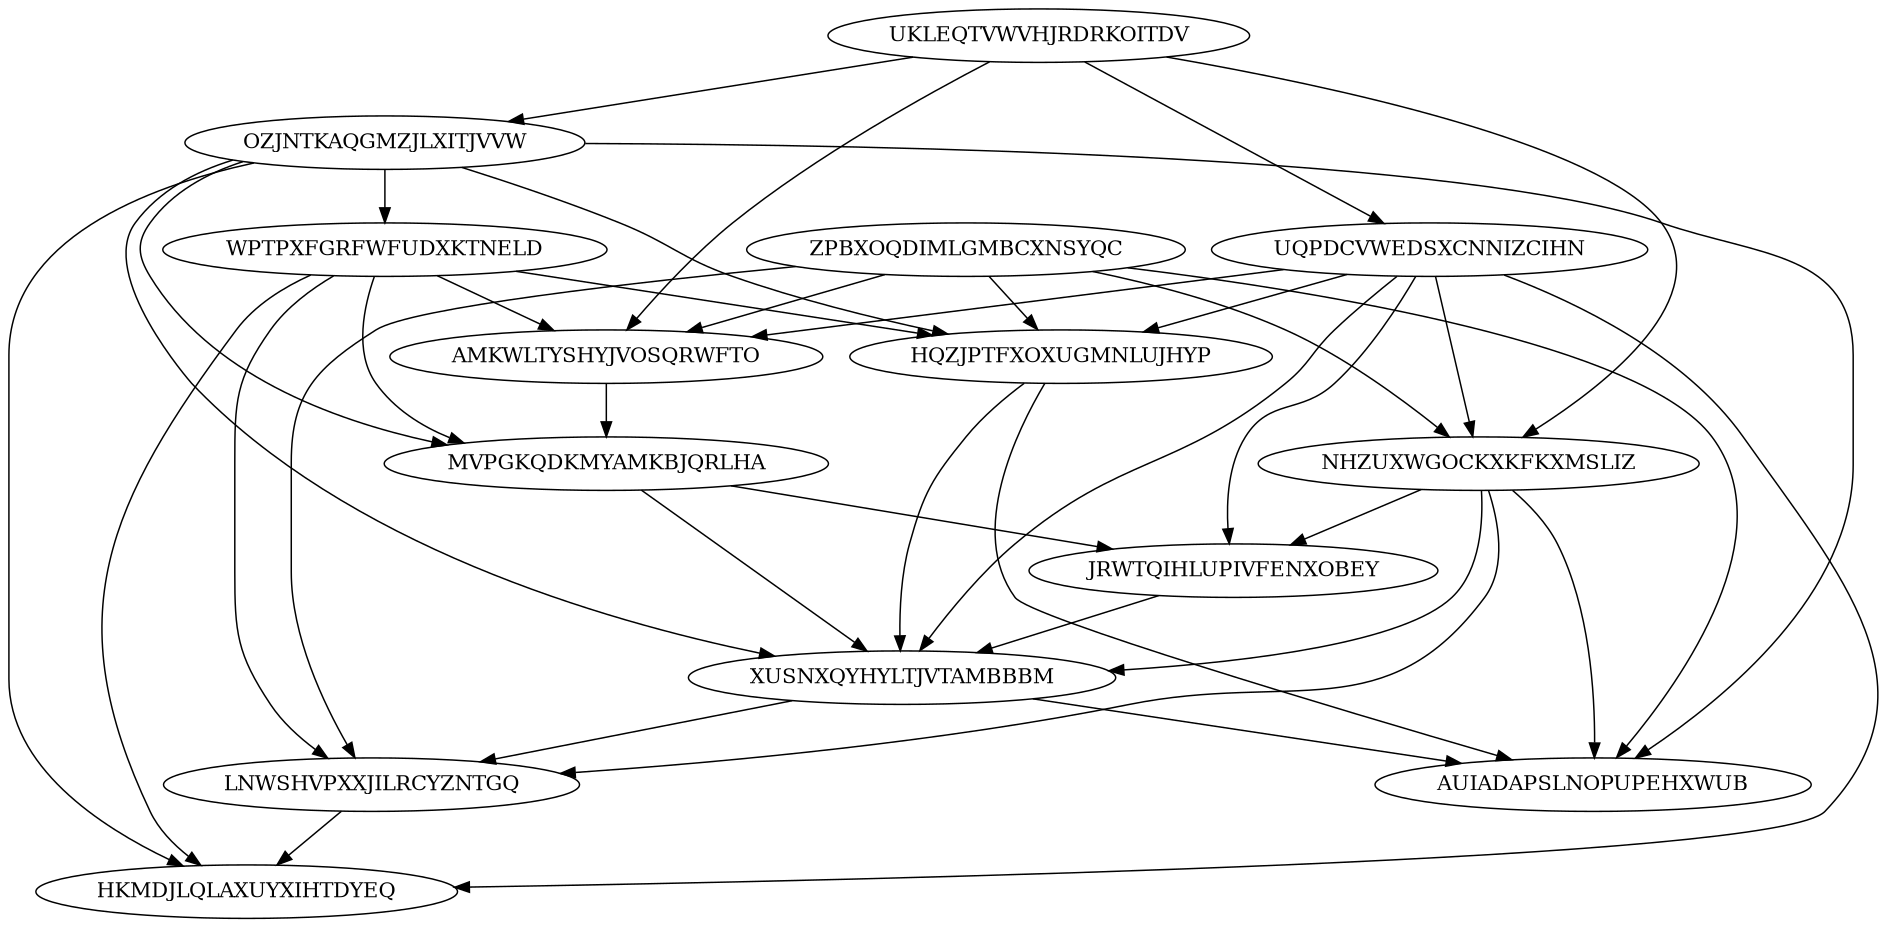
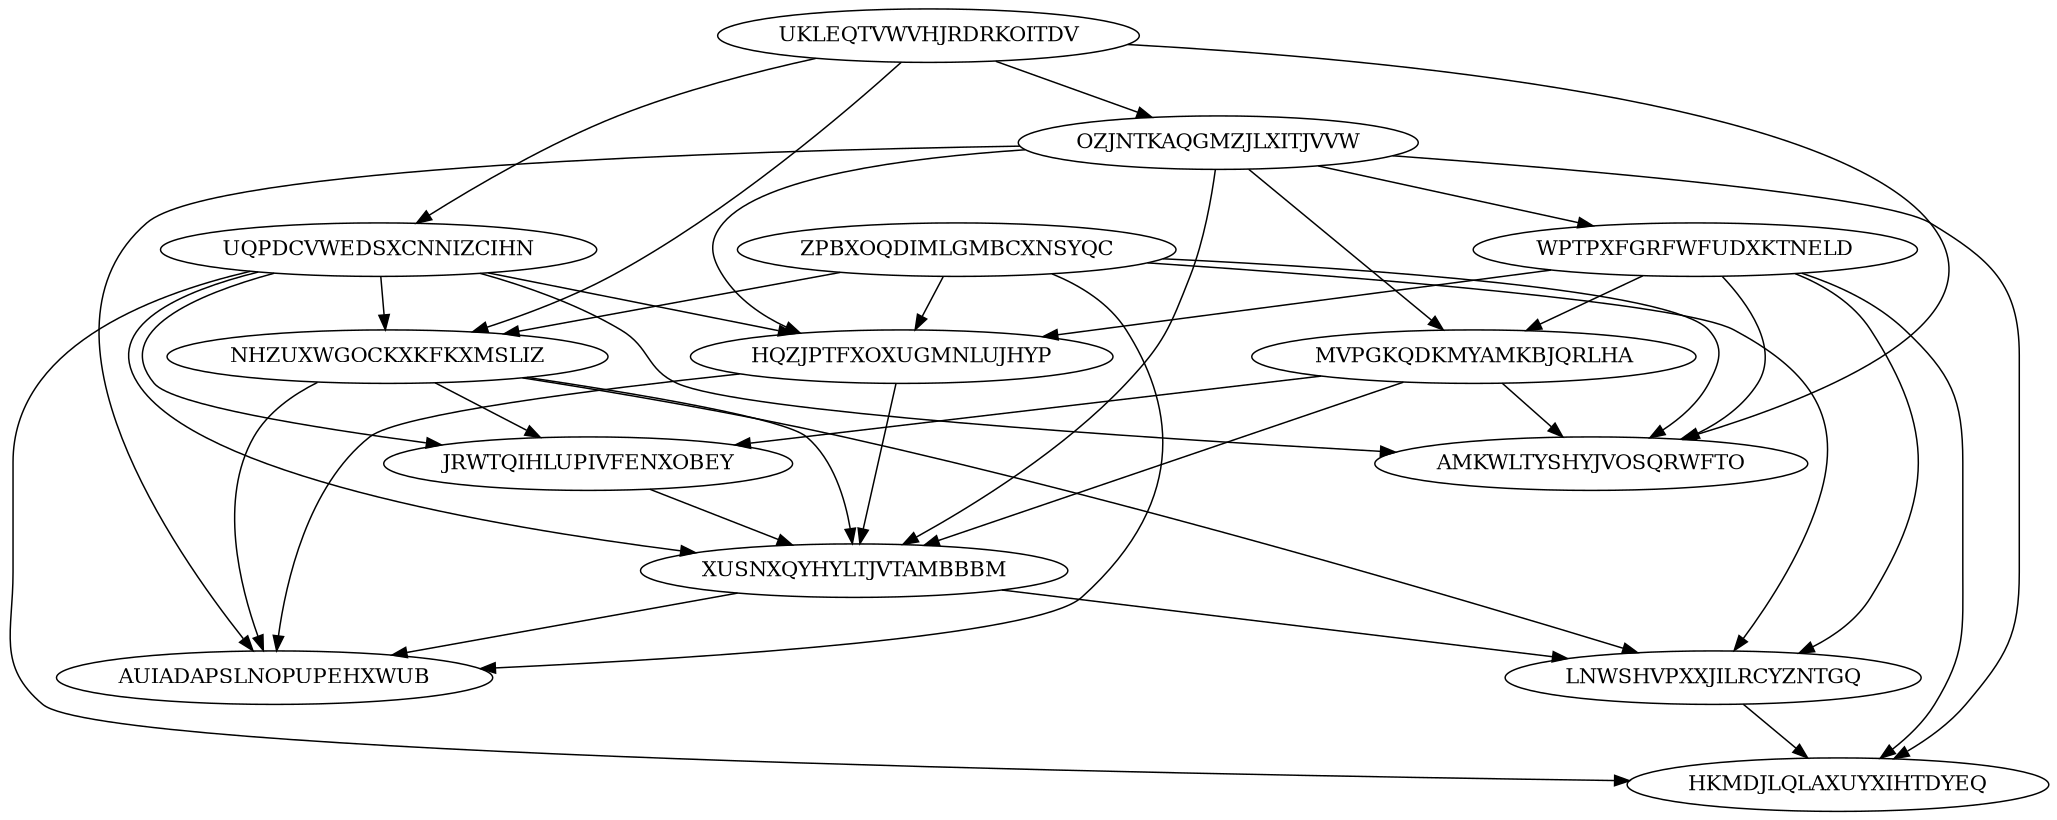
edge "AMKWLTYSHYJVOSQRWFTO" -> "MVPGKQDKMYAMKBJQRLHA": reversed
